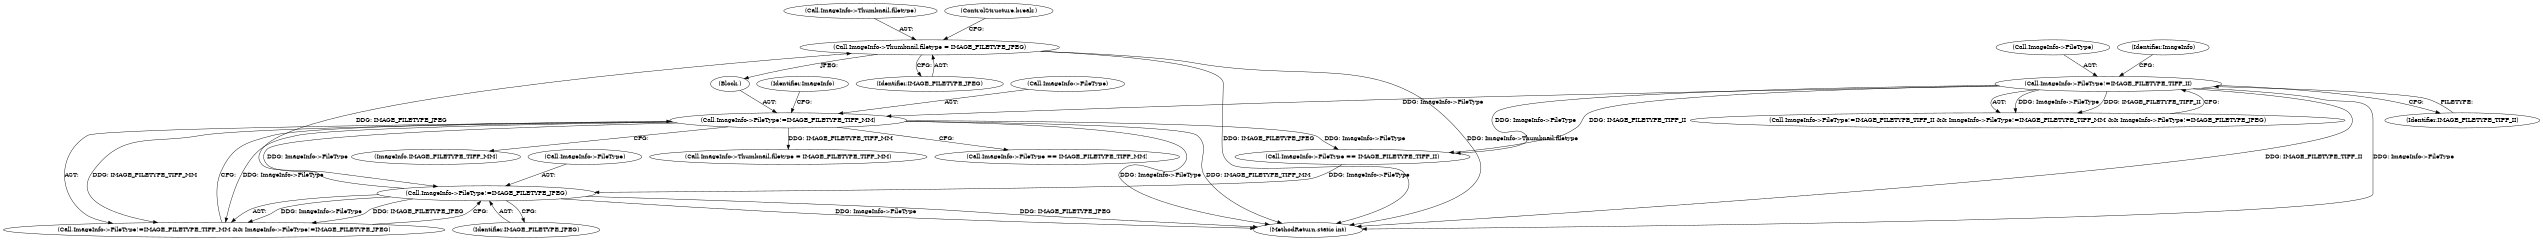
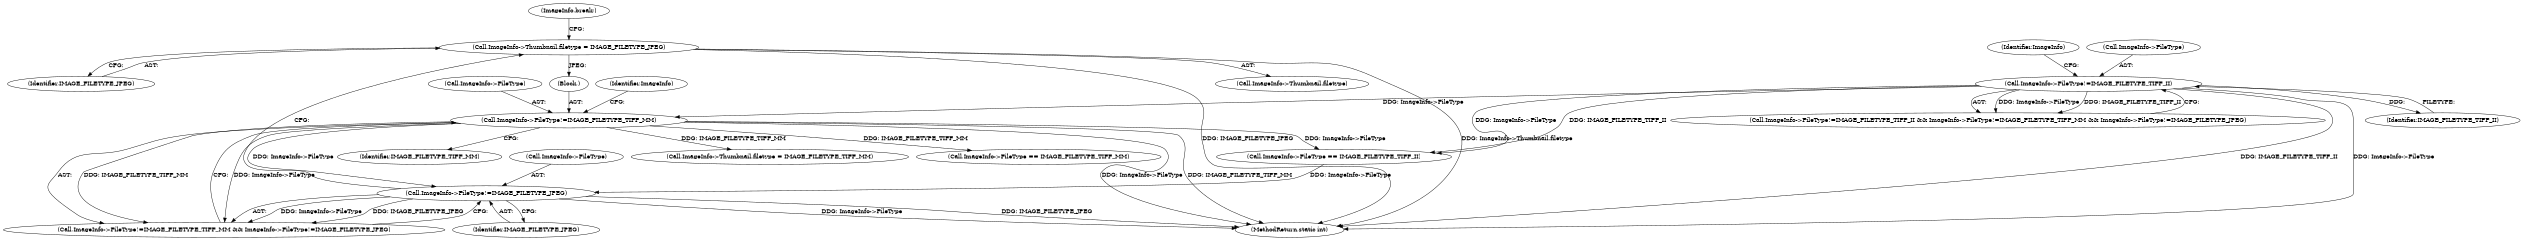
node "(ControlStructure,break;)": label "(ControlStructure,break;)" -> "(ImageInfo,break;)"
edge "(Call,ImageInfo->Thumbnail.filetype)" -> "(Call,ImageInfo->Thumbnail.filetype = IMAGE_FILETYPE_JPEG)": reversed
edge "(Call,ImageInfo->FileType!=IMAGE_FILETYPE_TIFF_II)" -> "(Identifier,IMAGE_FILETYPE_TIFF_II)": label "CFG: " -> "DDG: "
edge "(Call,ImageInfo->FileType!=IMAGE_FILETYPE_JPEG)" -> "(Call,ImageInfo->Thumbnail.filetype = IMAGE_FILETYPE_JPEG)": label "DDG: IMAGE_FILETYPE_JPEG" -> "CFG: "
edge "(Call,ImageInfo->FileType!=IMAGE_FILETYPE_TIFF_MM)" -> "(Call,ImageInfo->FileType == IMAGE_FILETYPE_TIFF_MM)": label "CFG: " -> "DDG: IMAGE_FILETYPE_TIFF_MM"
node "(ImageInfo,IMAGE_FILETYPE_TIFF_MM)": label "(ImageInfo,IMAGE_FILETYPE_TIFF_MM)" -> "(Identifier,IMAGE_FILETYPE_TIFF_MM)"
